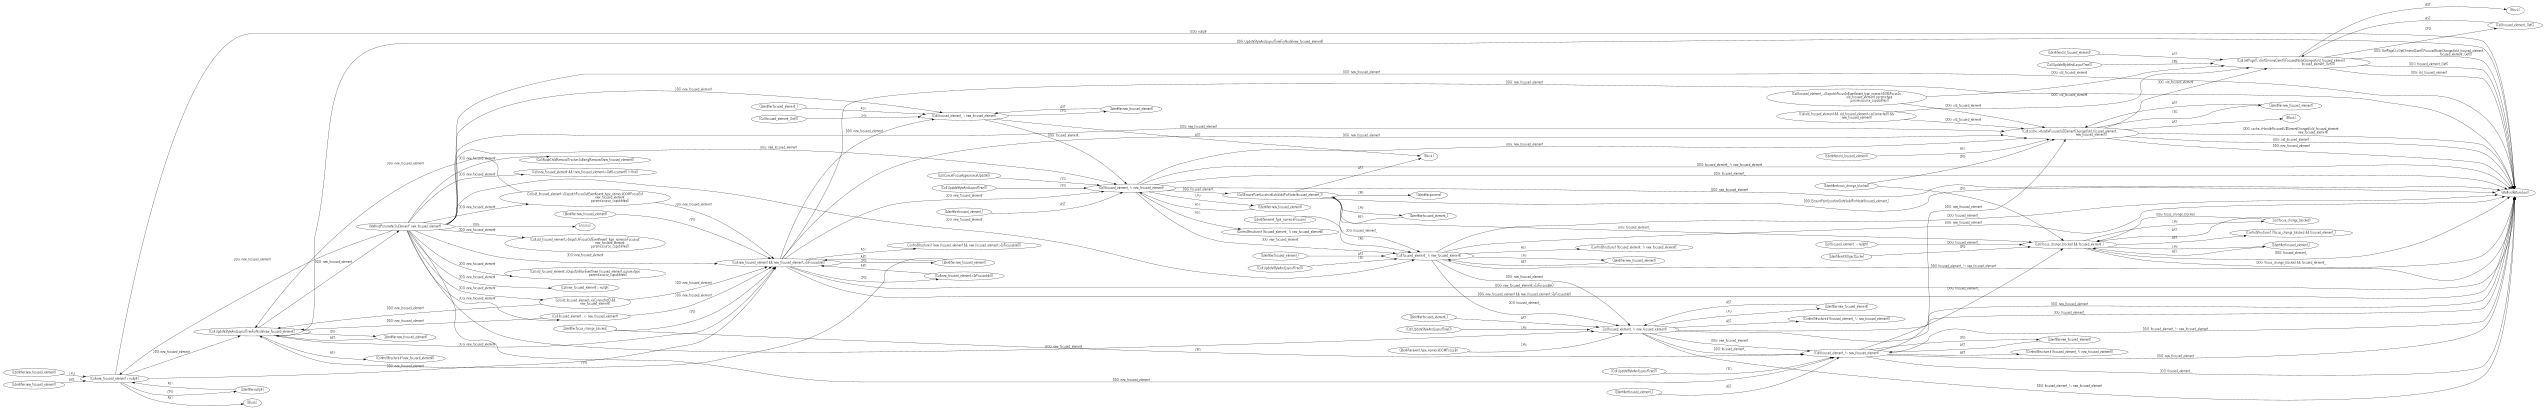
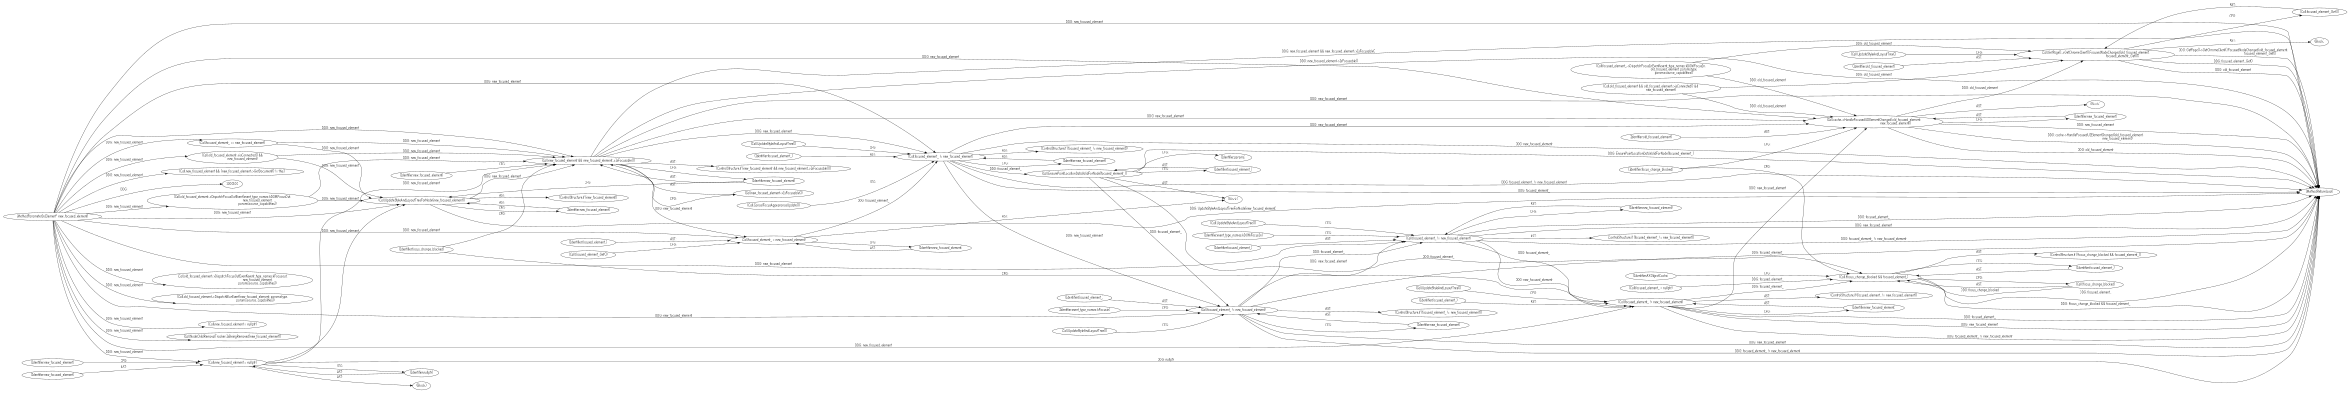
edge "(Call,UpdateStyleAndLayoutTreeForNode(new_focused_element))" -> "(MethodParameterIn,Element* new_focused_element)": reversed
